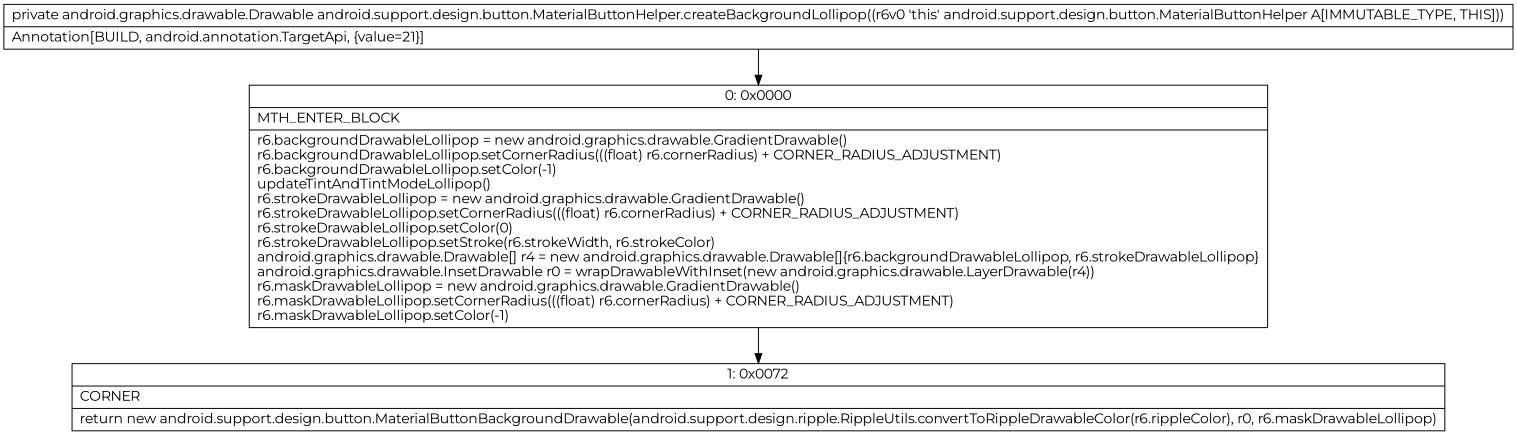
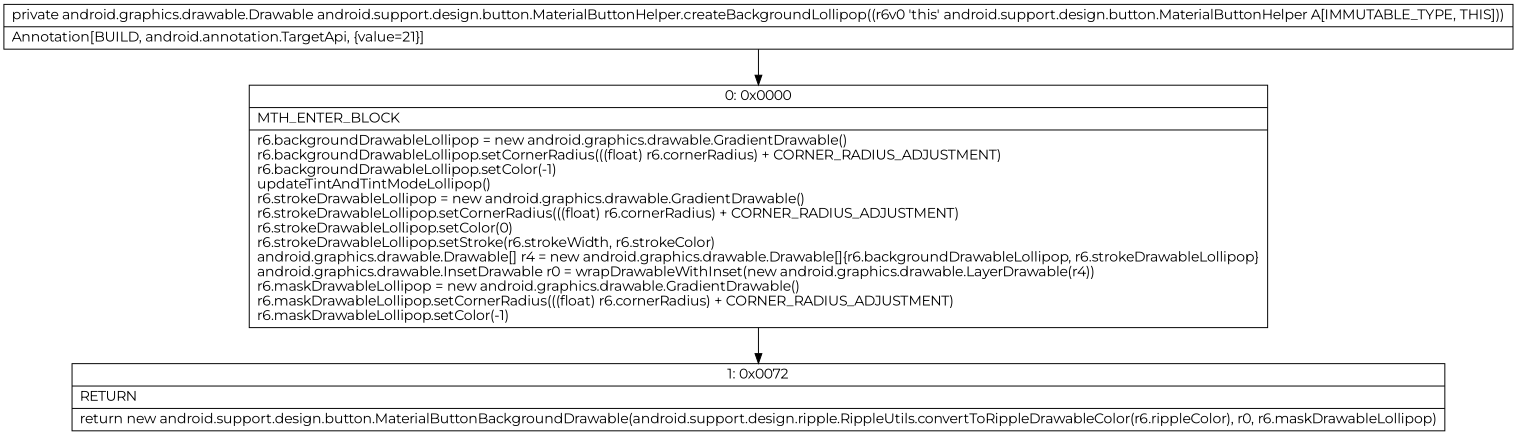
node "1: 0x0072": text "CORNER" -> "RETURN"
